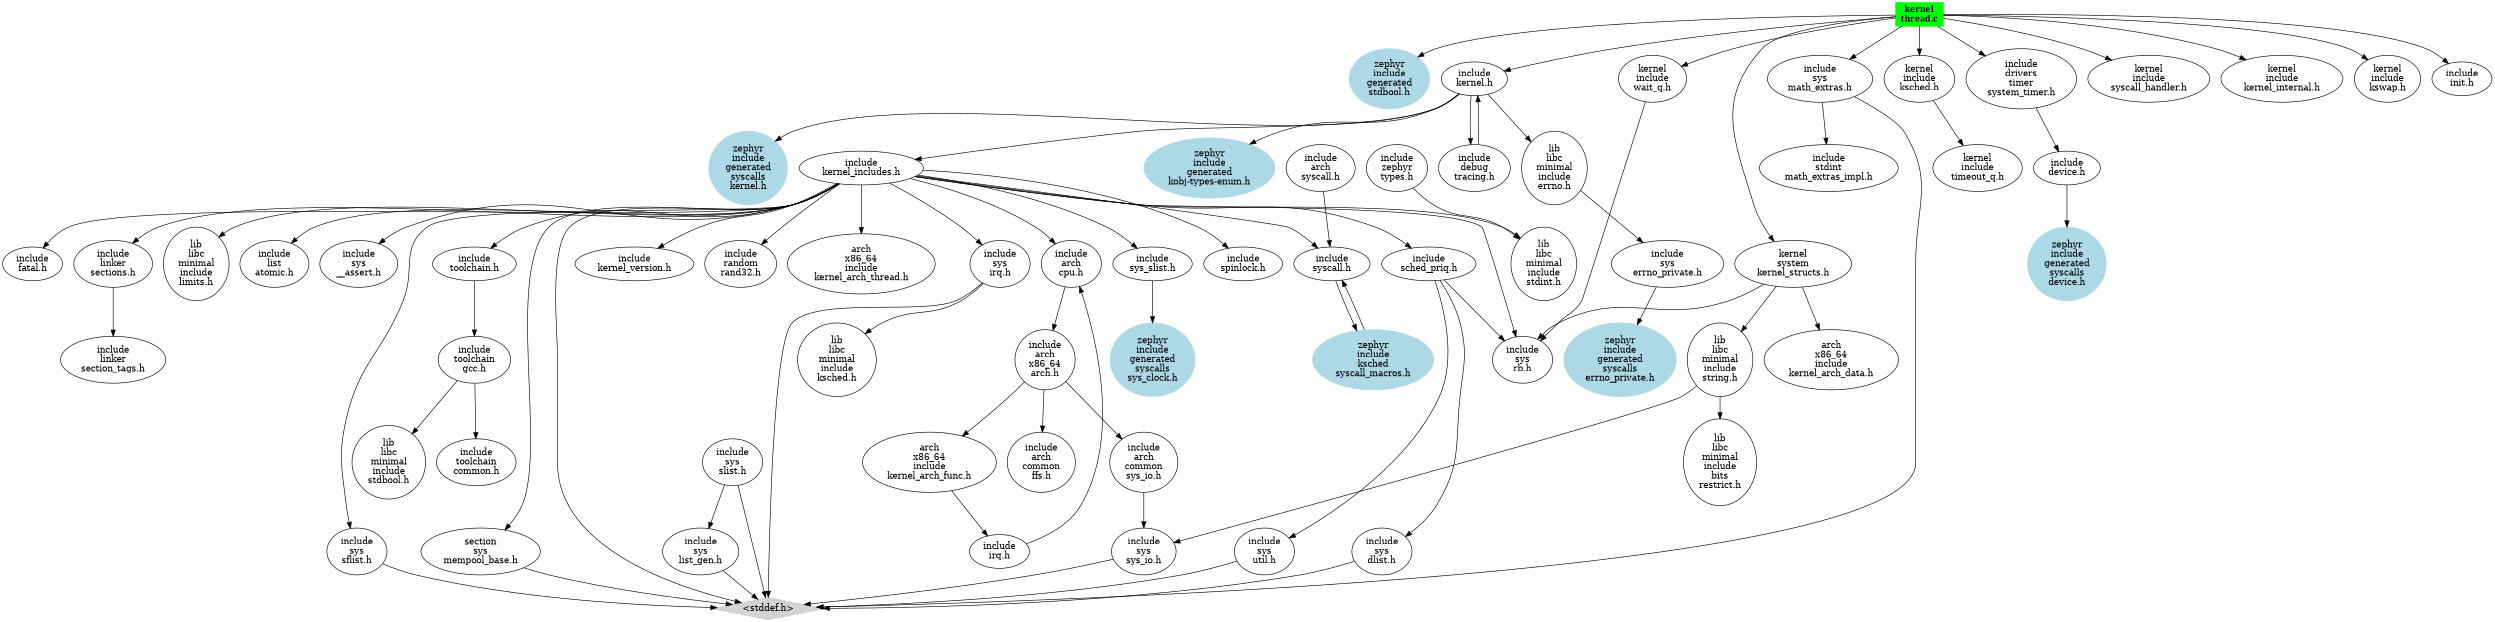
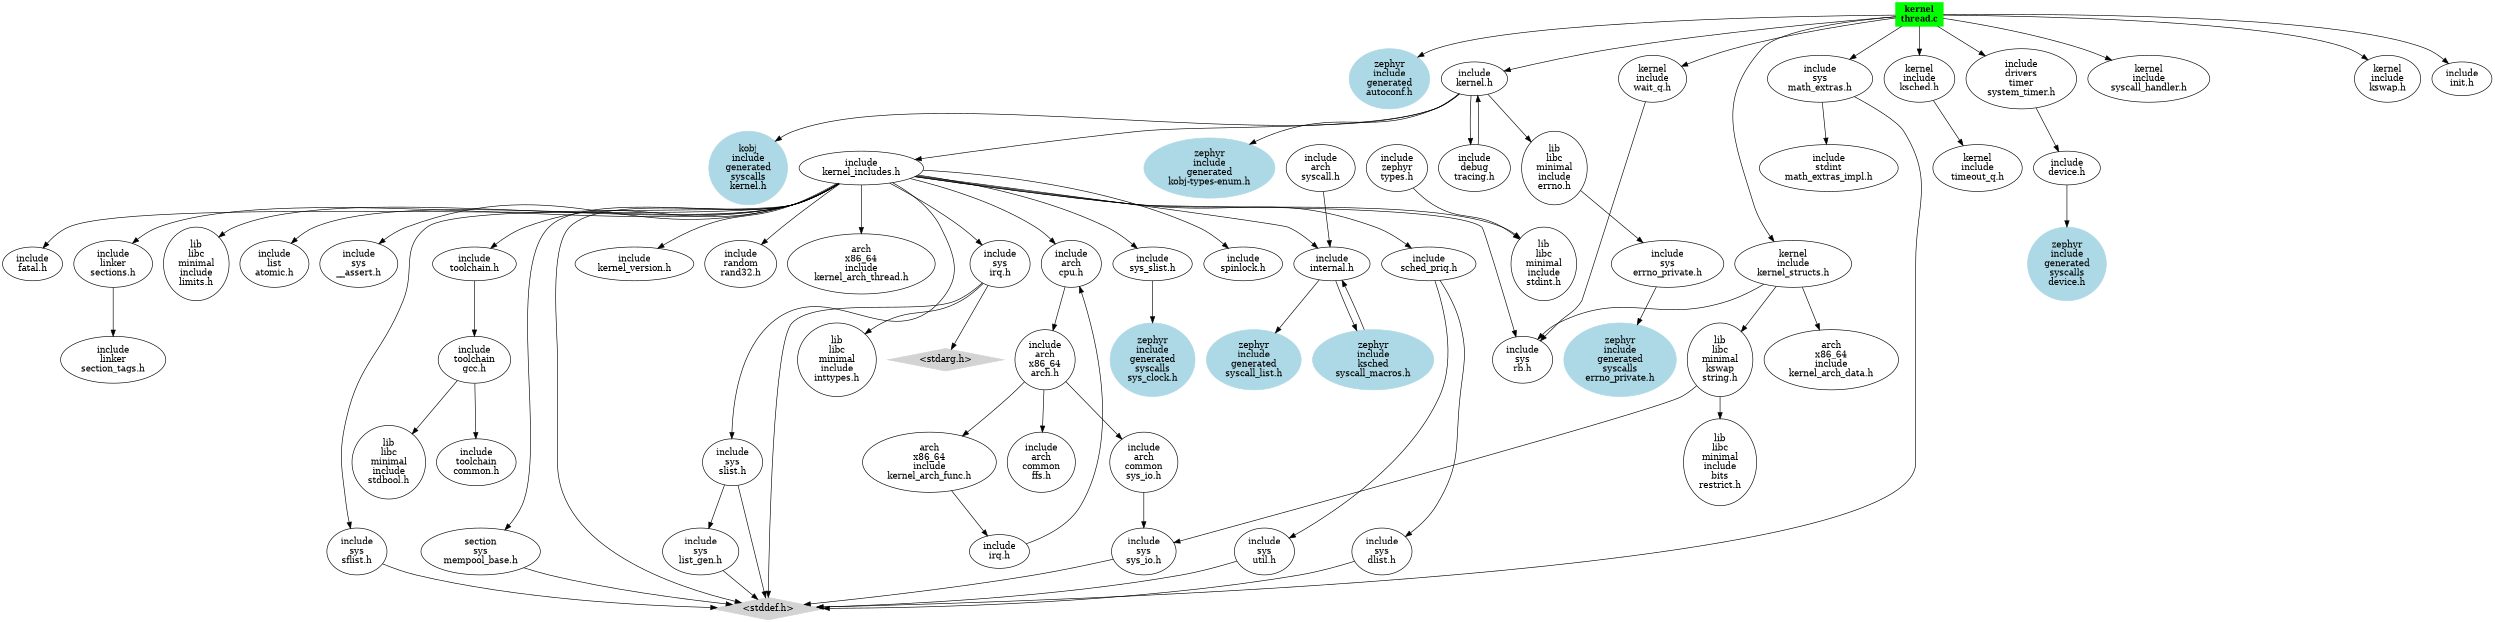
node "zephyr include generated stdbool.h": label "zephyr include generated stdbool.h" -> "zephyr include generated autoconf.h"
node "kernel include kernel_internal.h": removed
node "zephyr include generated syscalls kernel.h": label "zephyr include generated syscalls kernel.h" -> "kobj include generated syscalls kernel.h"
node "include syscall.h": label "include syscall.h" -> "include internal.h"
node "kernel system kernel_structs.h": label "kernel system kernel_structs.h" -> "kernel include kernel_structs.h"
edge "include sched_priq.h" -> "include sys rb.h": removed
edge "include kernel_includes.h" -> "include sys slist.h": added
node "lib libc minimal include ksched.h": label "lib libc minimal include ksched.h" -> "lib libc minimal include inttypes.h"
node "<stdarg.h>": added
node "zephyr include generated syscall_list.h": added
node "lib libc minimal include string.h": label "lib libc minimal include string.h" -> "lib libc minimal kswap string.h"
